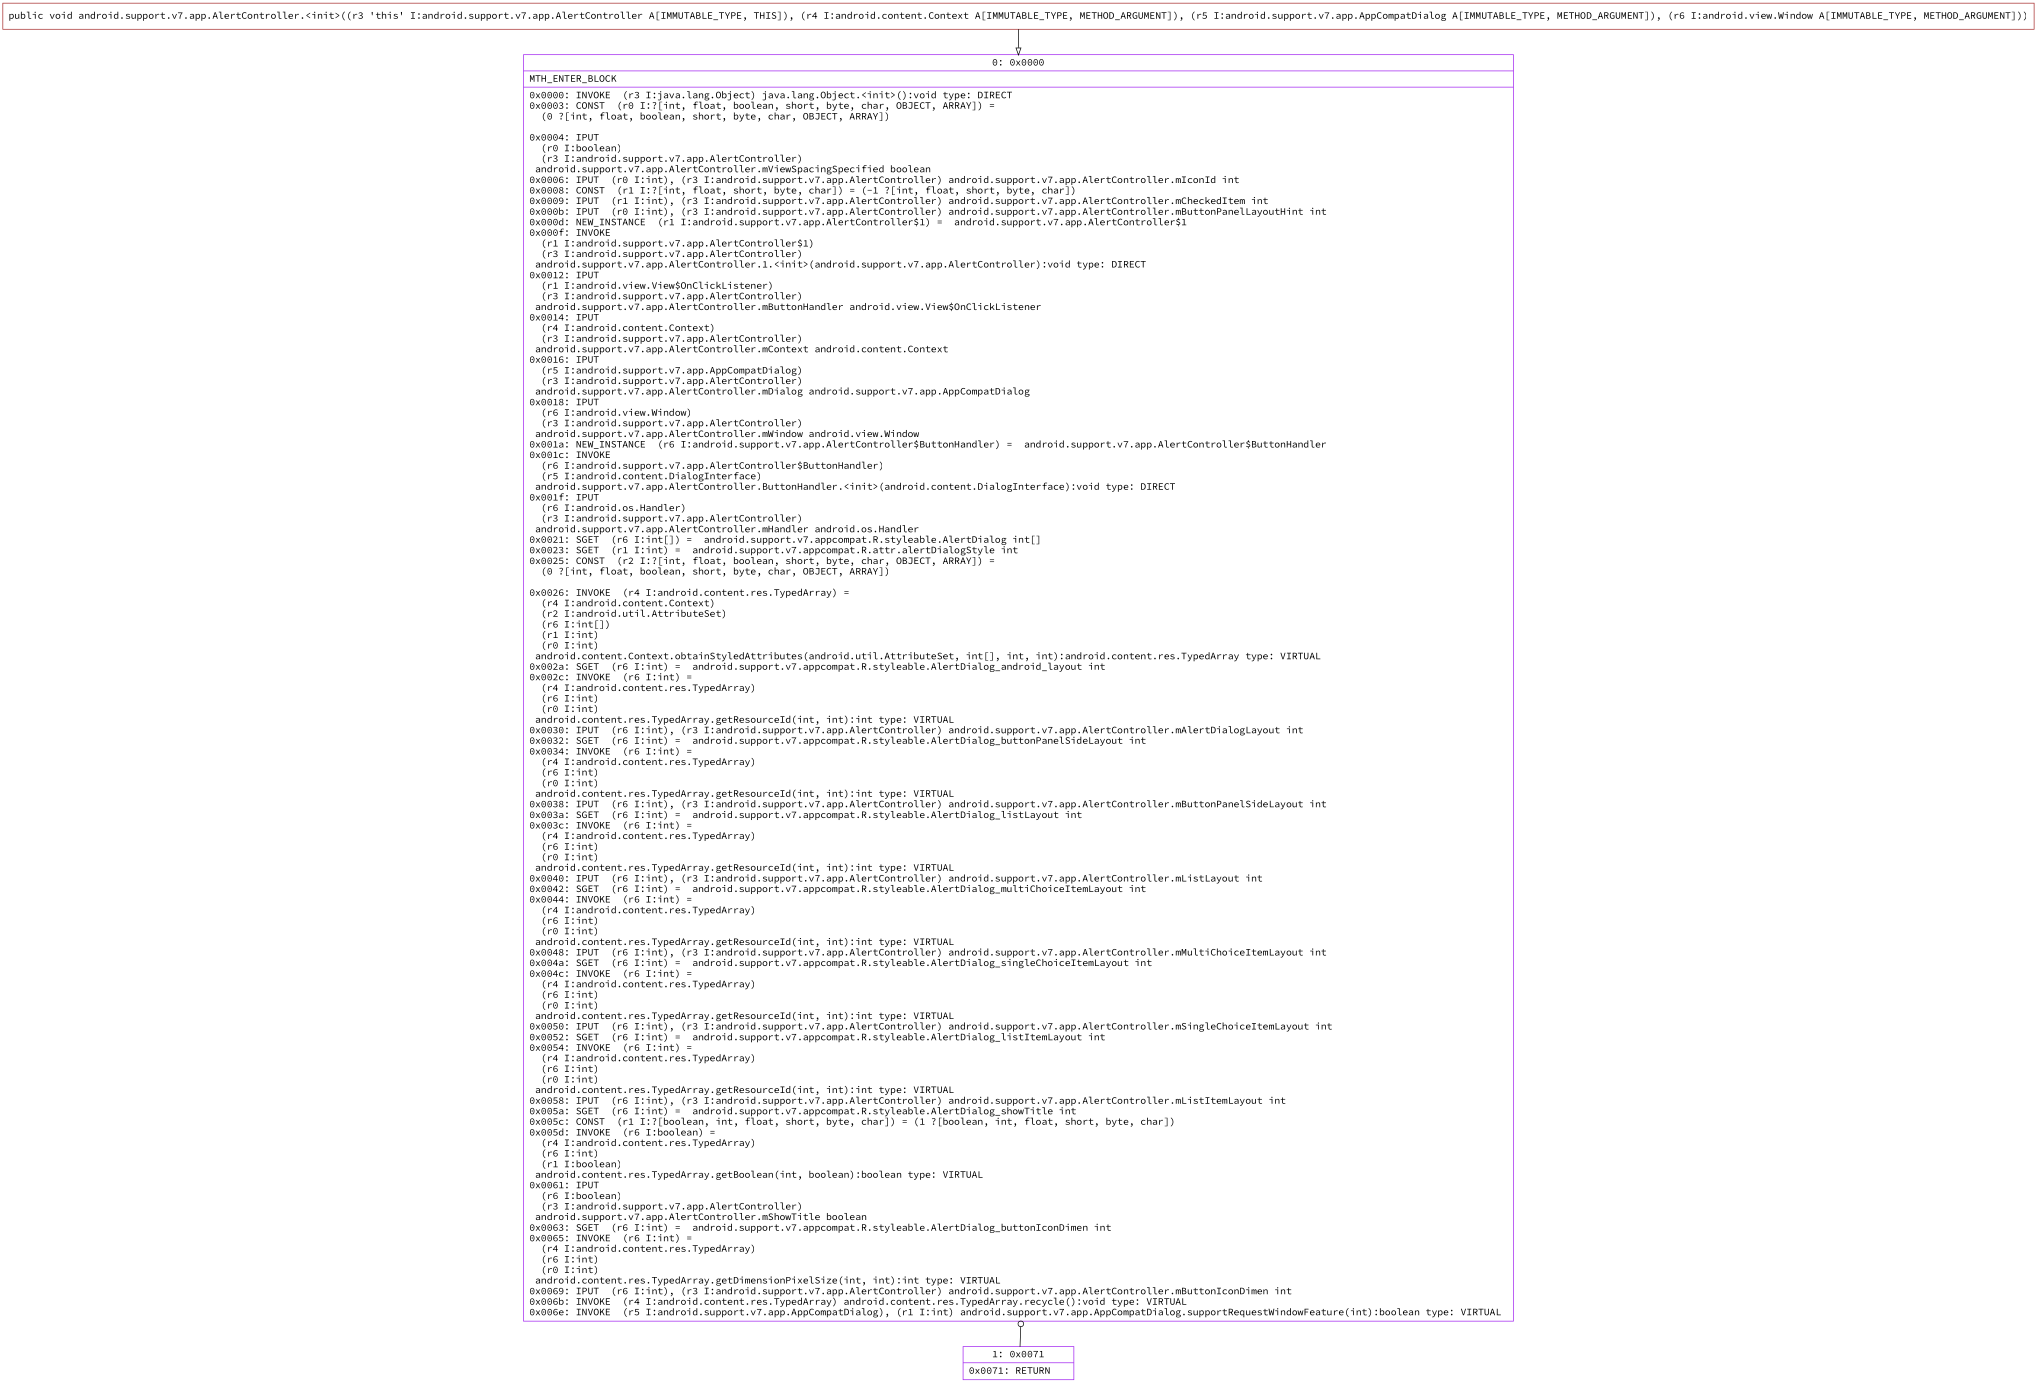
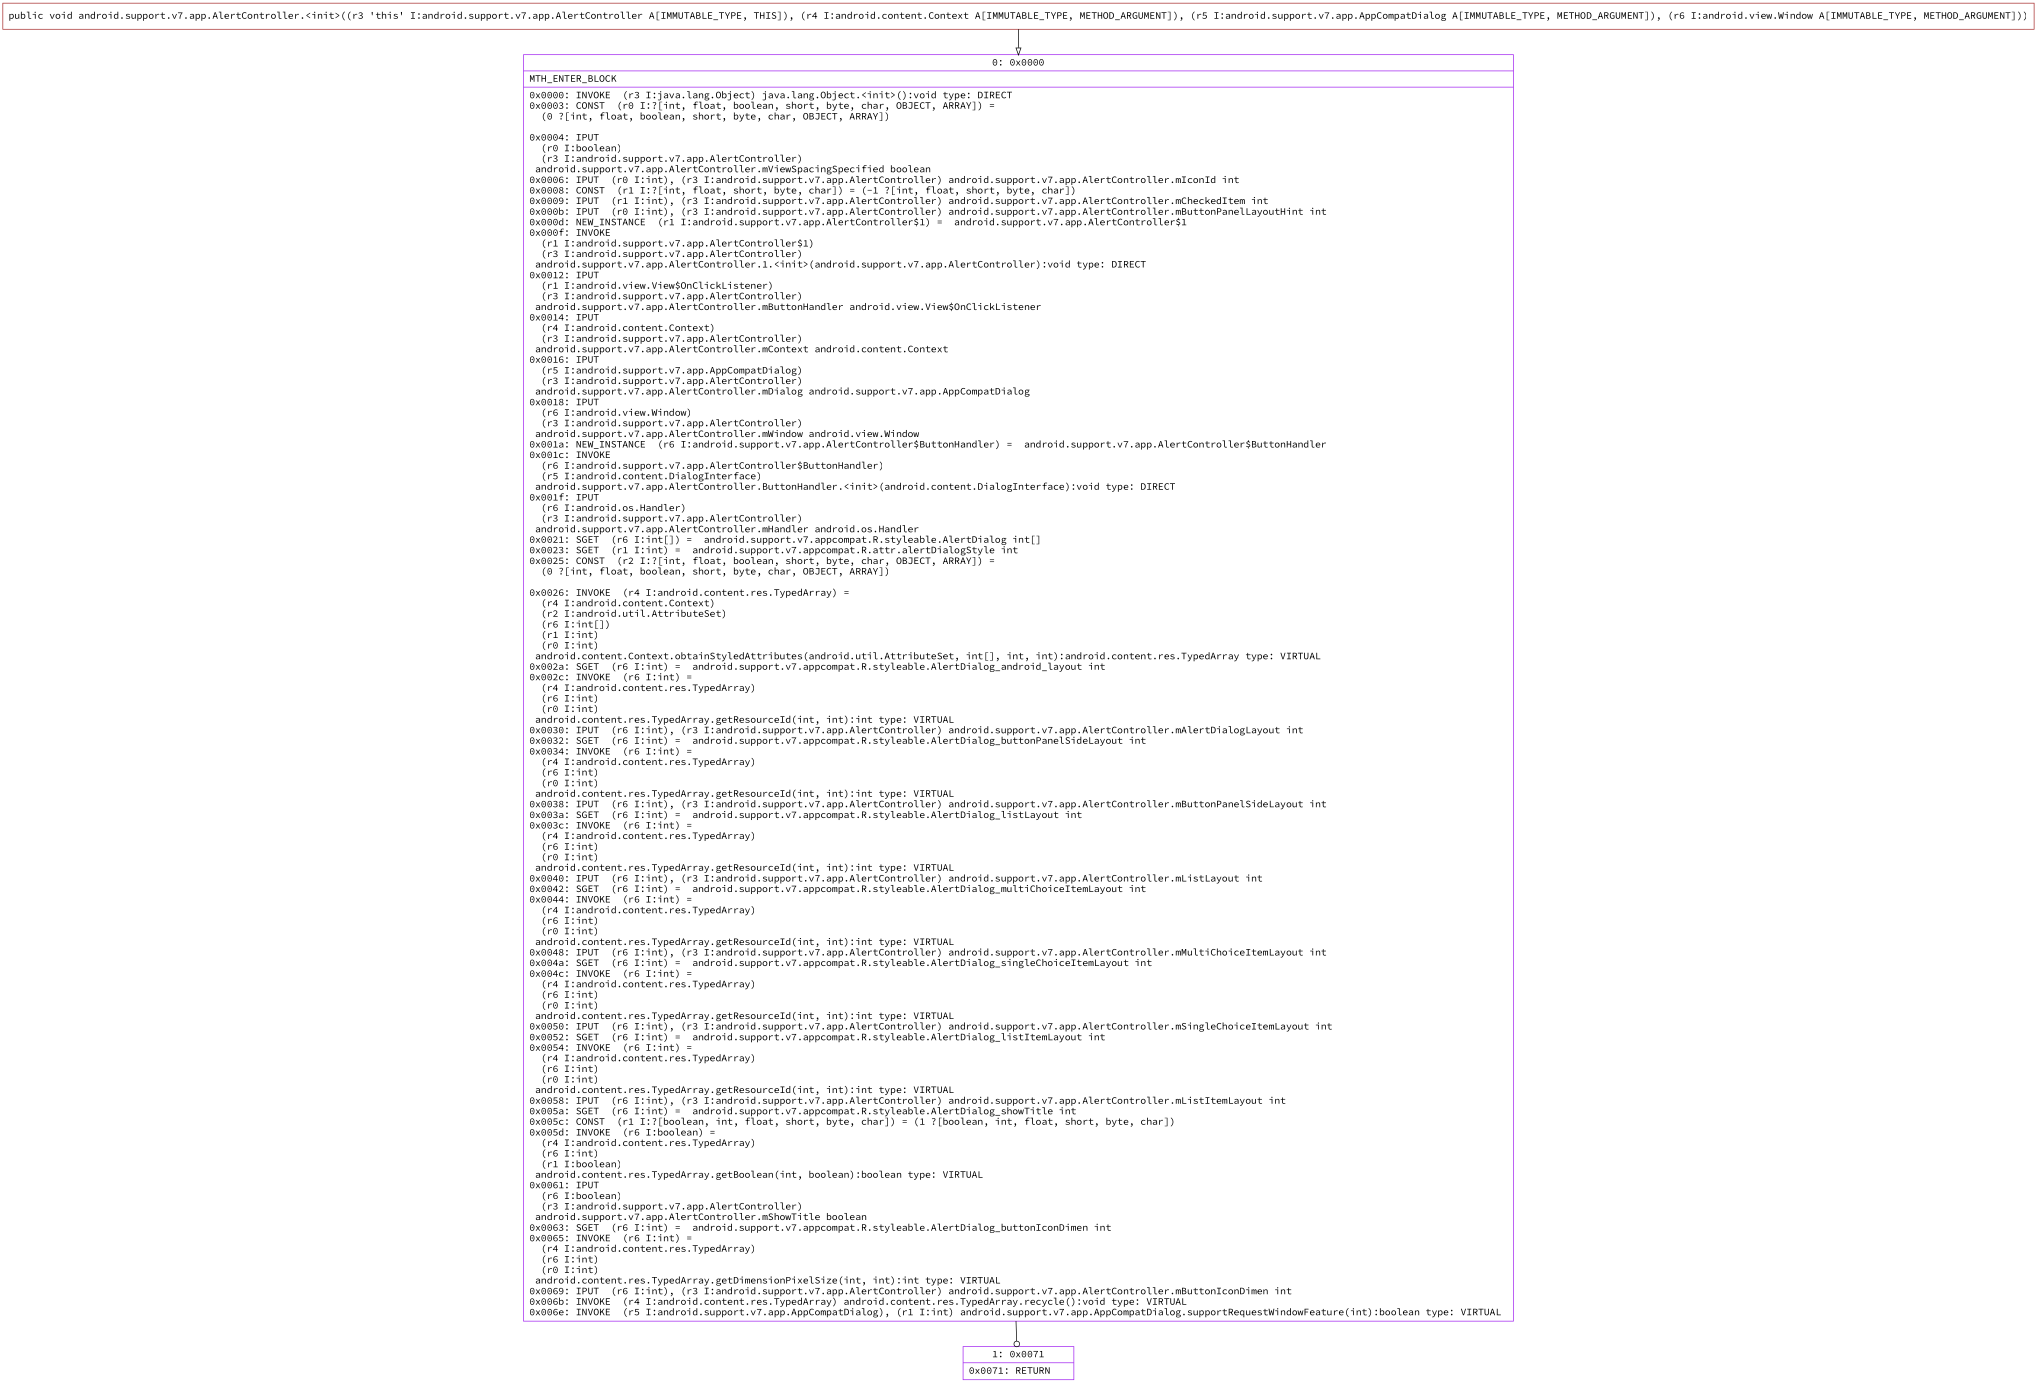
edge "1: 0x0071" -> "0: 0x0000": reversed
